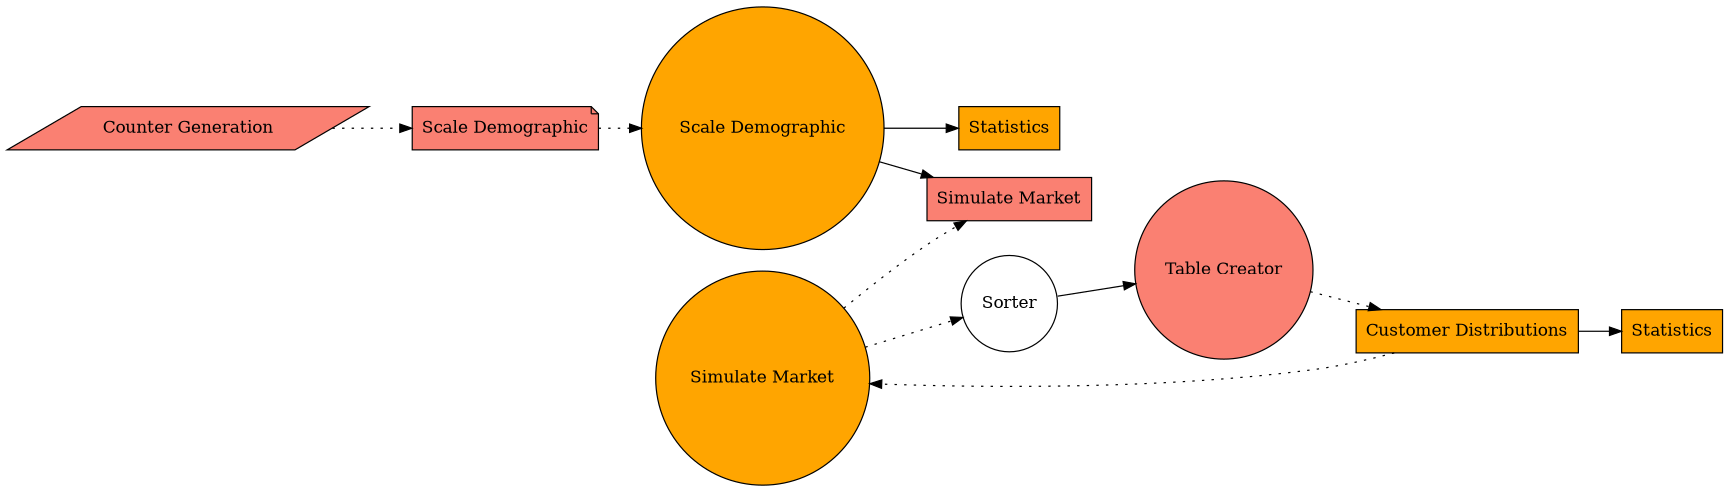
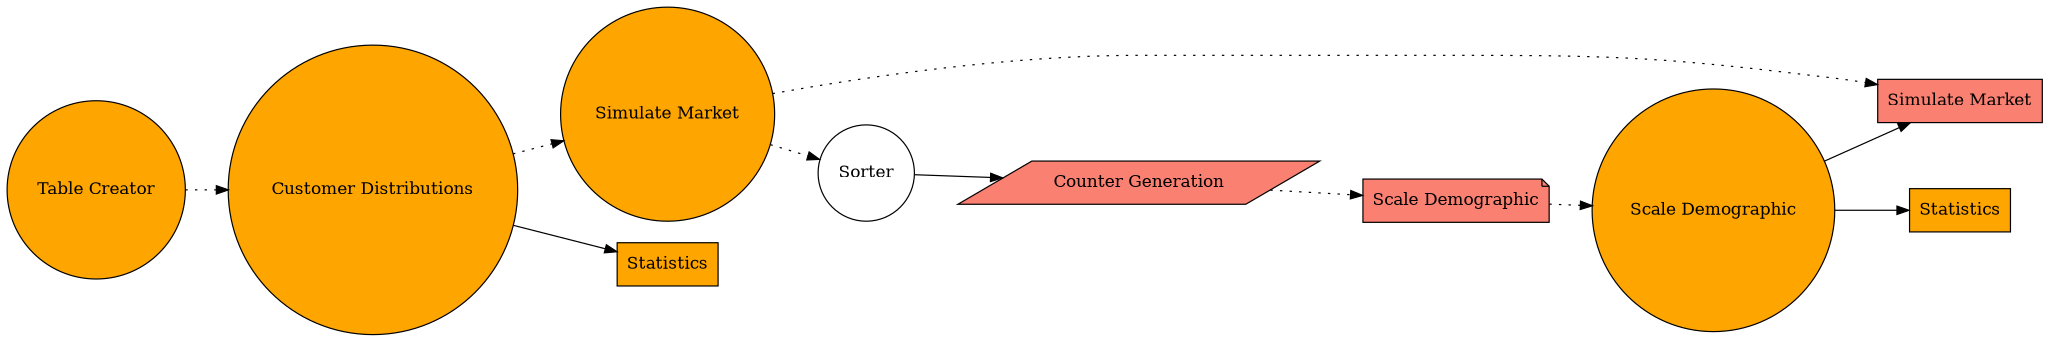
node "Table Creator": fillcolor salmon -> orange
edge "Sorter" -> "Table Creator": now "Sorter" -> "Counter Generation"
node "Customer Distributions": shape box -> circle
